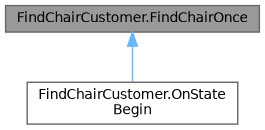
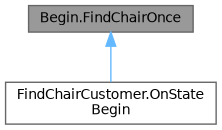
node "FindChairCustomer.FindChairOnce": label "FindChairCustomer.FindChairOnce" -> "Begin.FindChairOnce"
